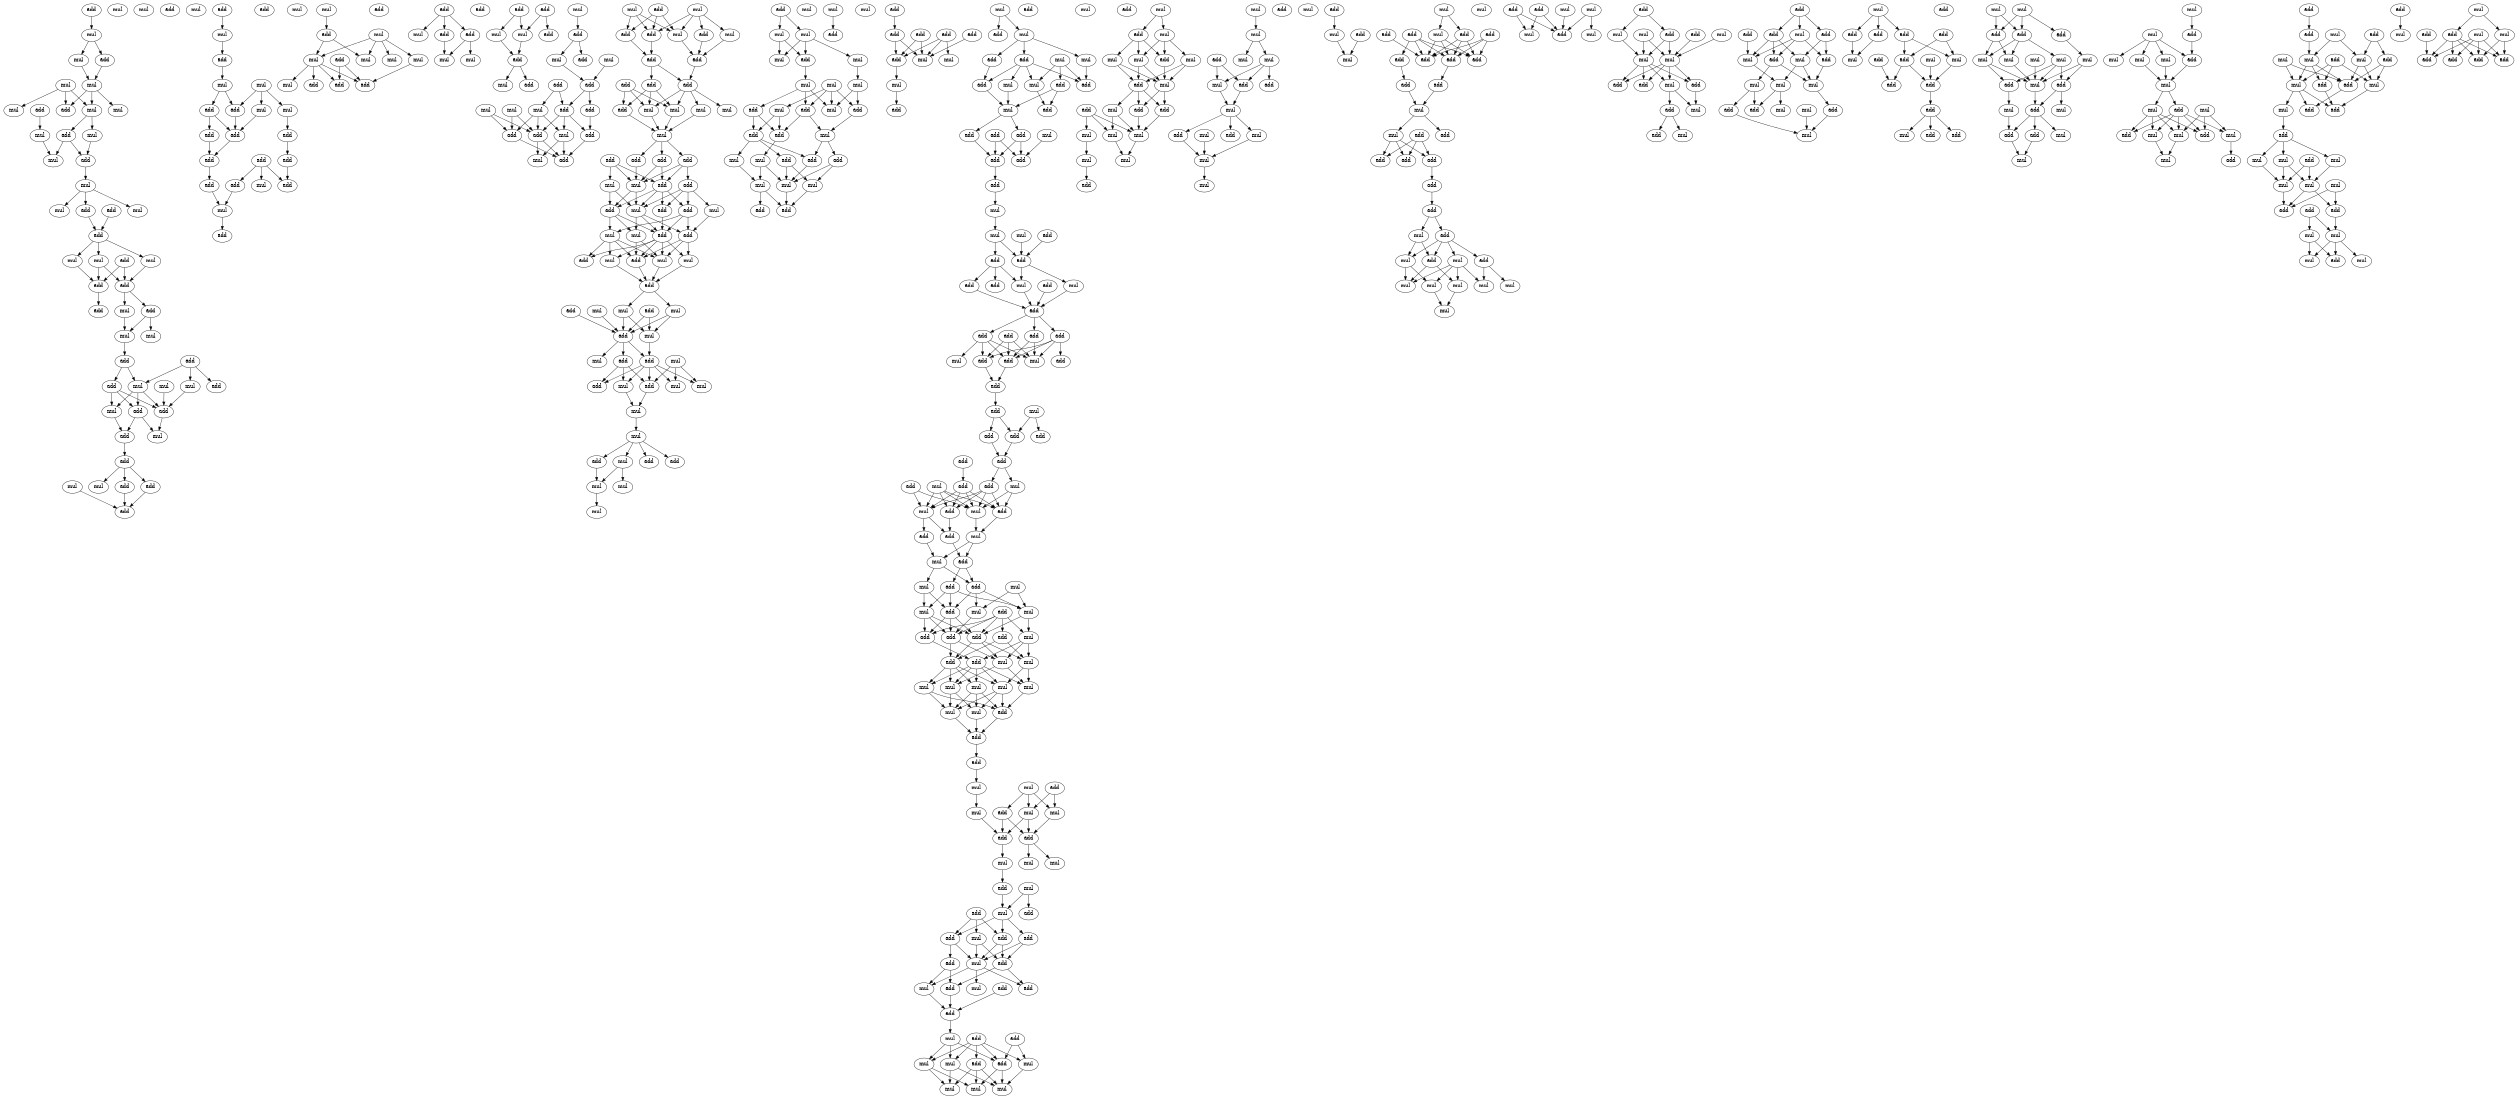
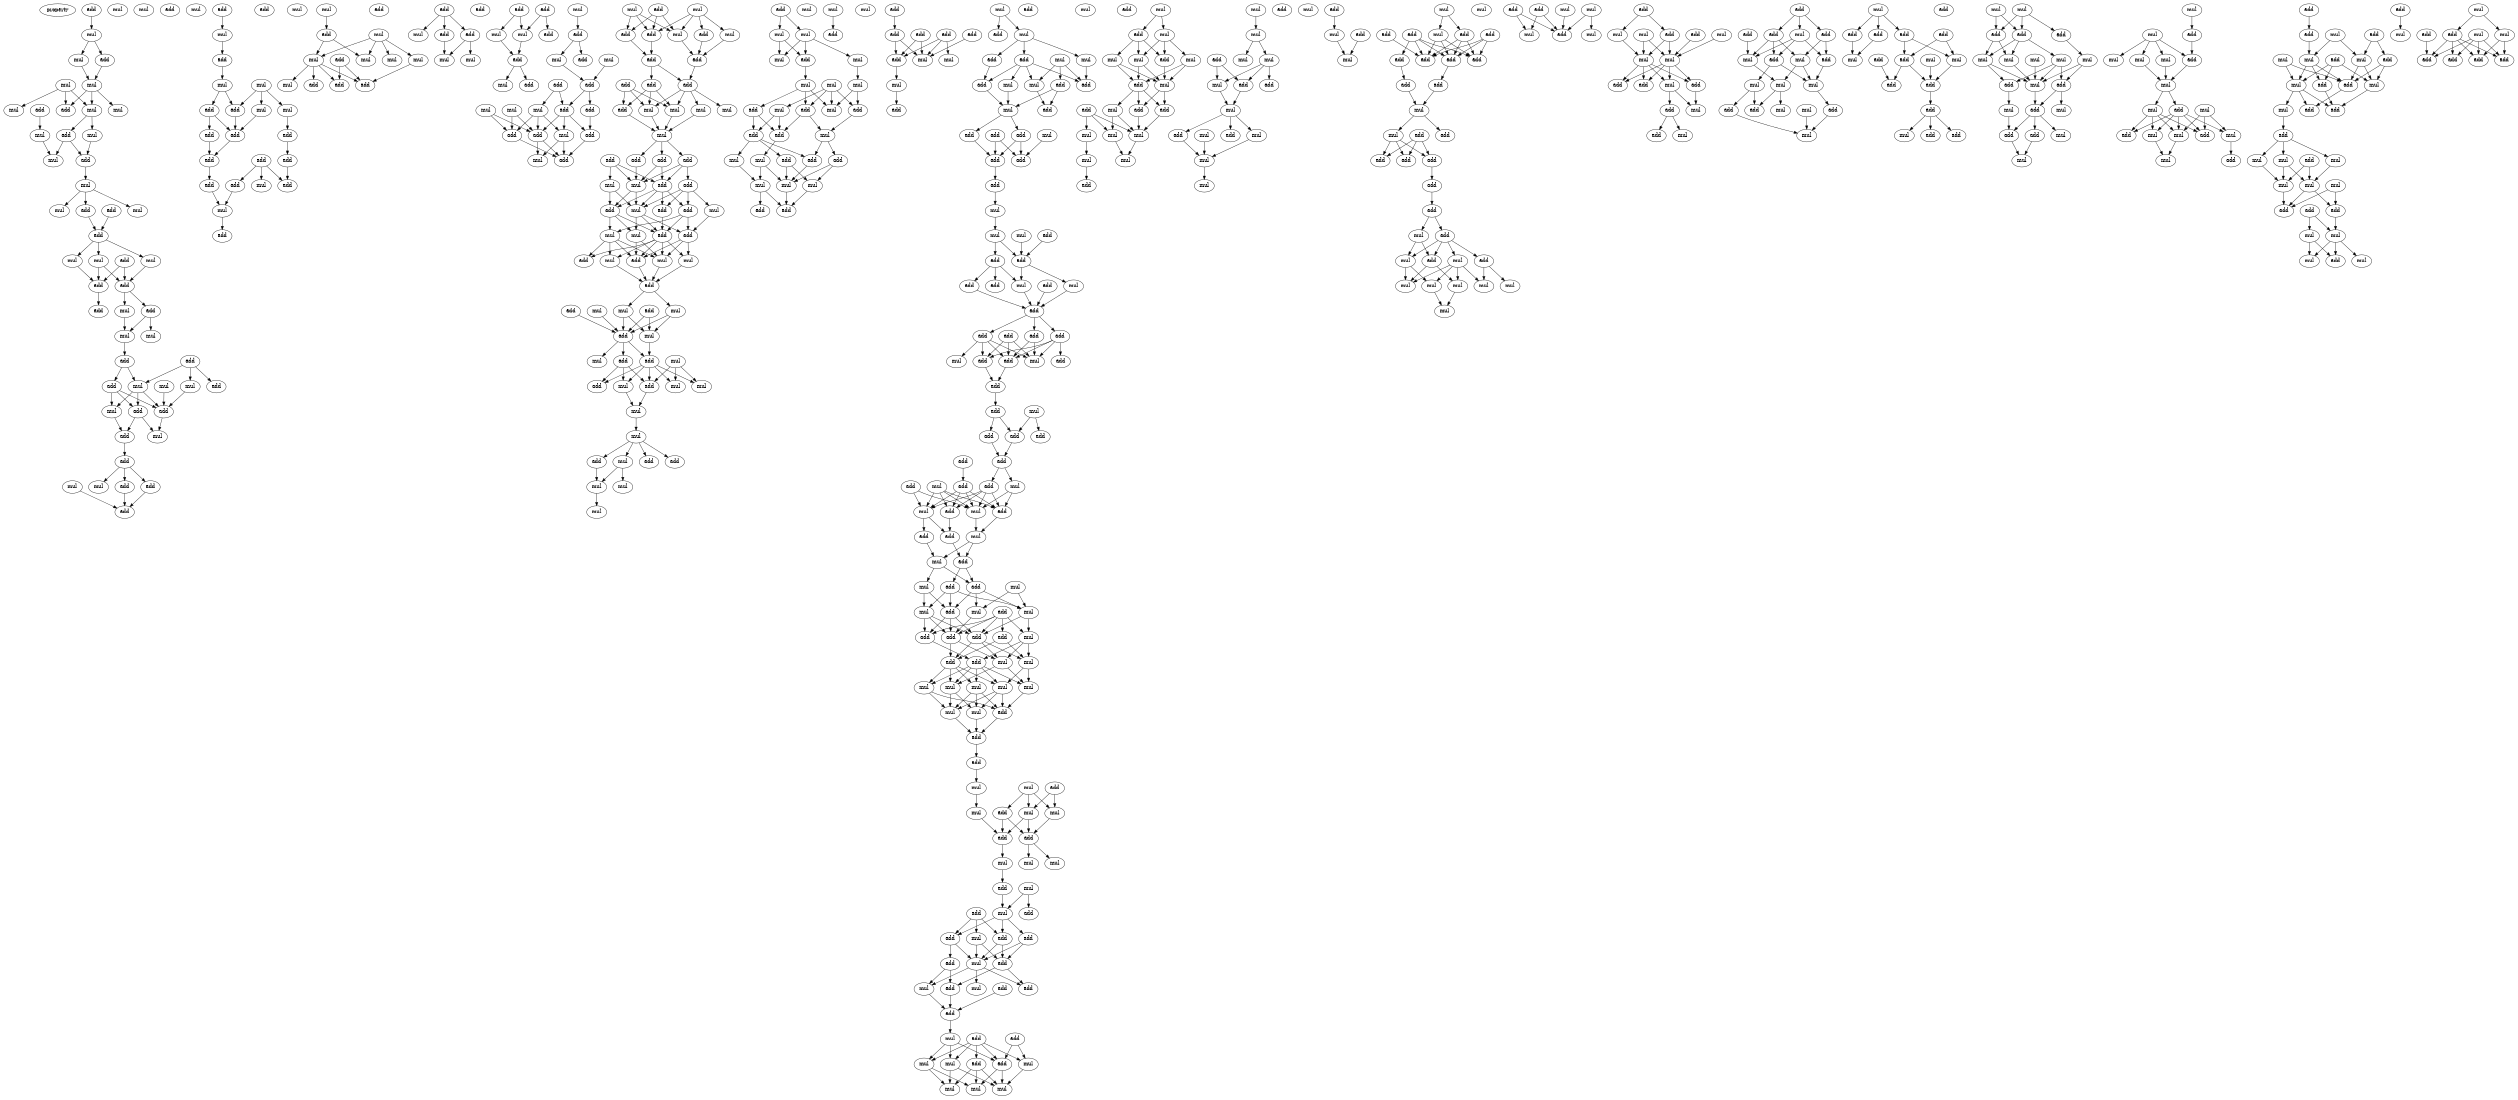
node "property": added
